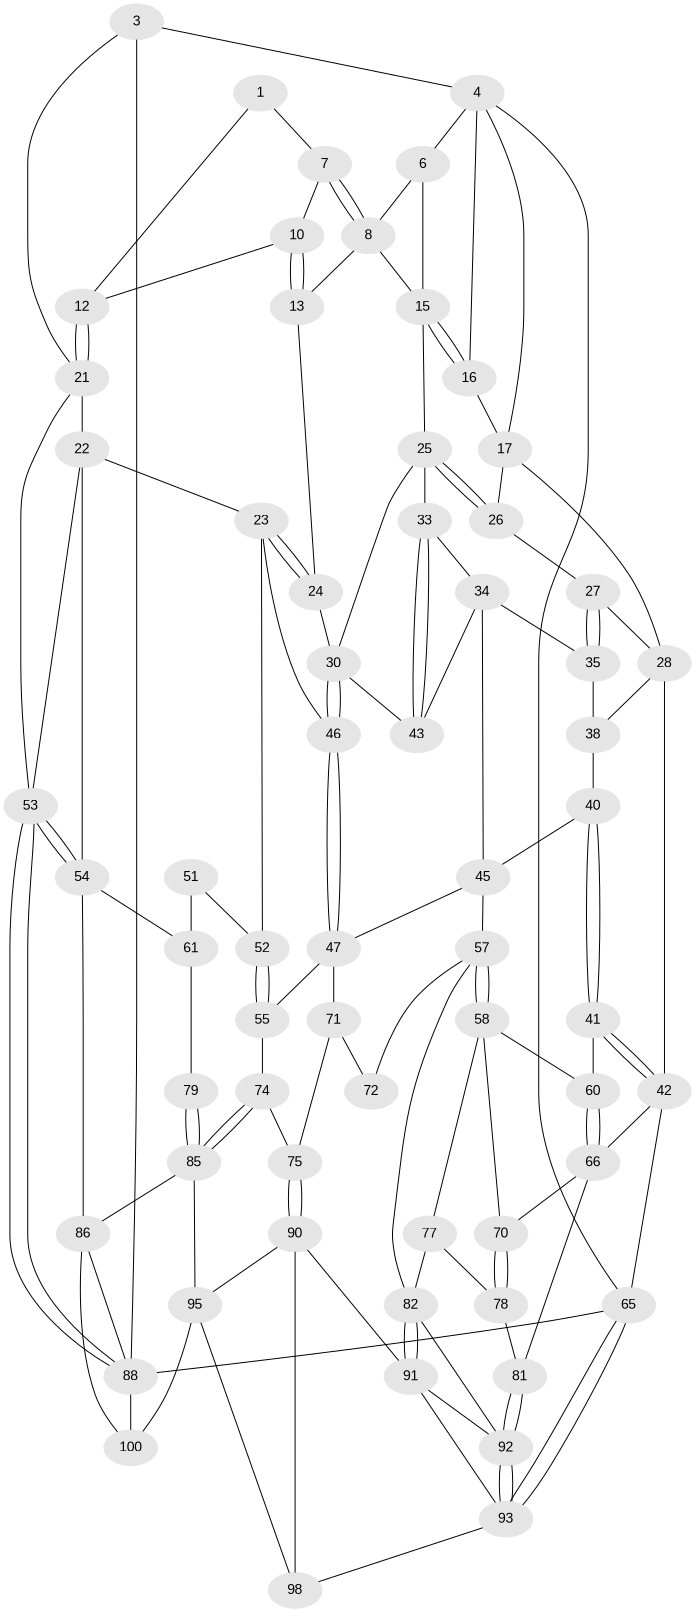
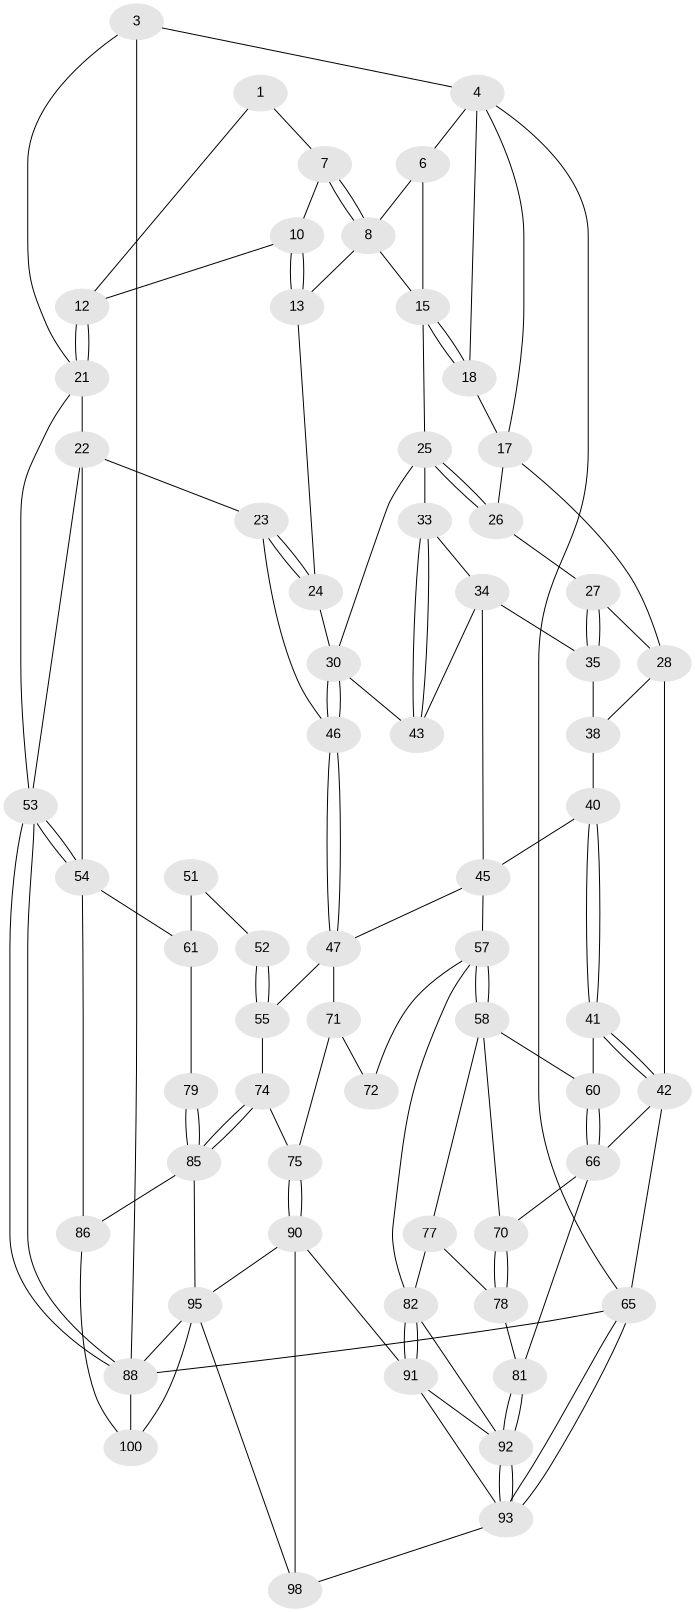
node "16": label "16" -> "18"
edge "23" -- "52": removed
edge "86" -- "88": now "95" -- "88"
